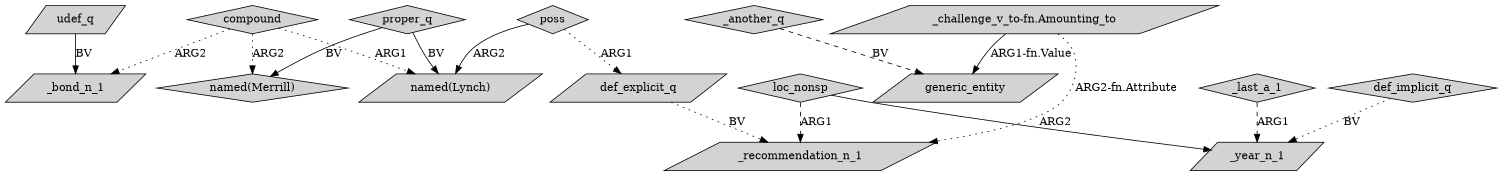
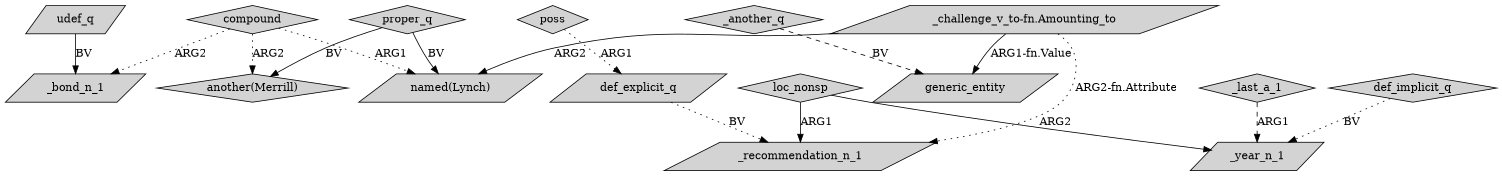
edge "poss" -> "named(Lynch)": now "_challenge_v_to-fn.Amounting_to" -> "named(Lynch)"
node "named(Merrill)": label "named(Merrill)" -> "another(Merrill)"
edge "loc_nonsp" -> "_recommendation_n_1": style dashed -> solid
